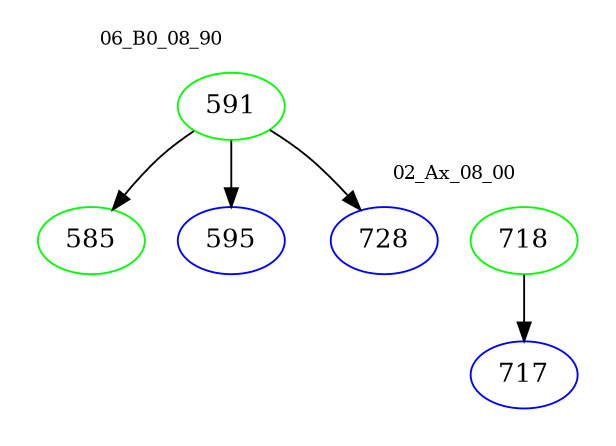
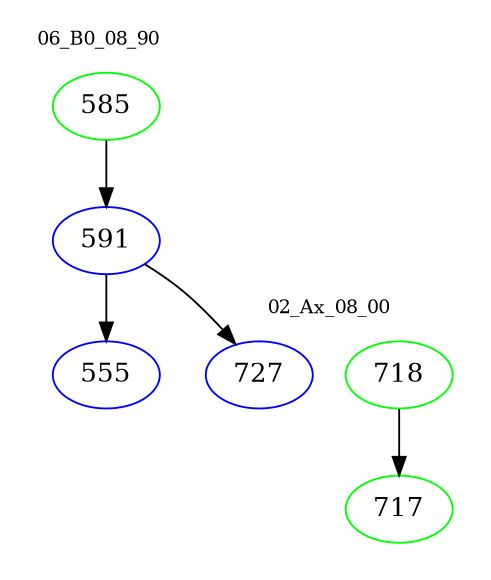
node "591": color green -> blue
edge "591" -> "585": reversed
node "595": label "595" -> "555"
node "728": label "728" -> "727"
node "717": color blue -> green
